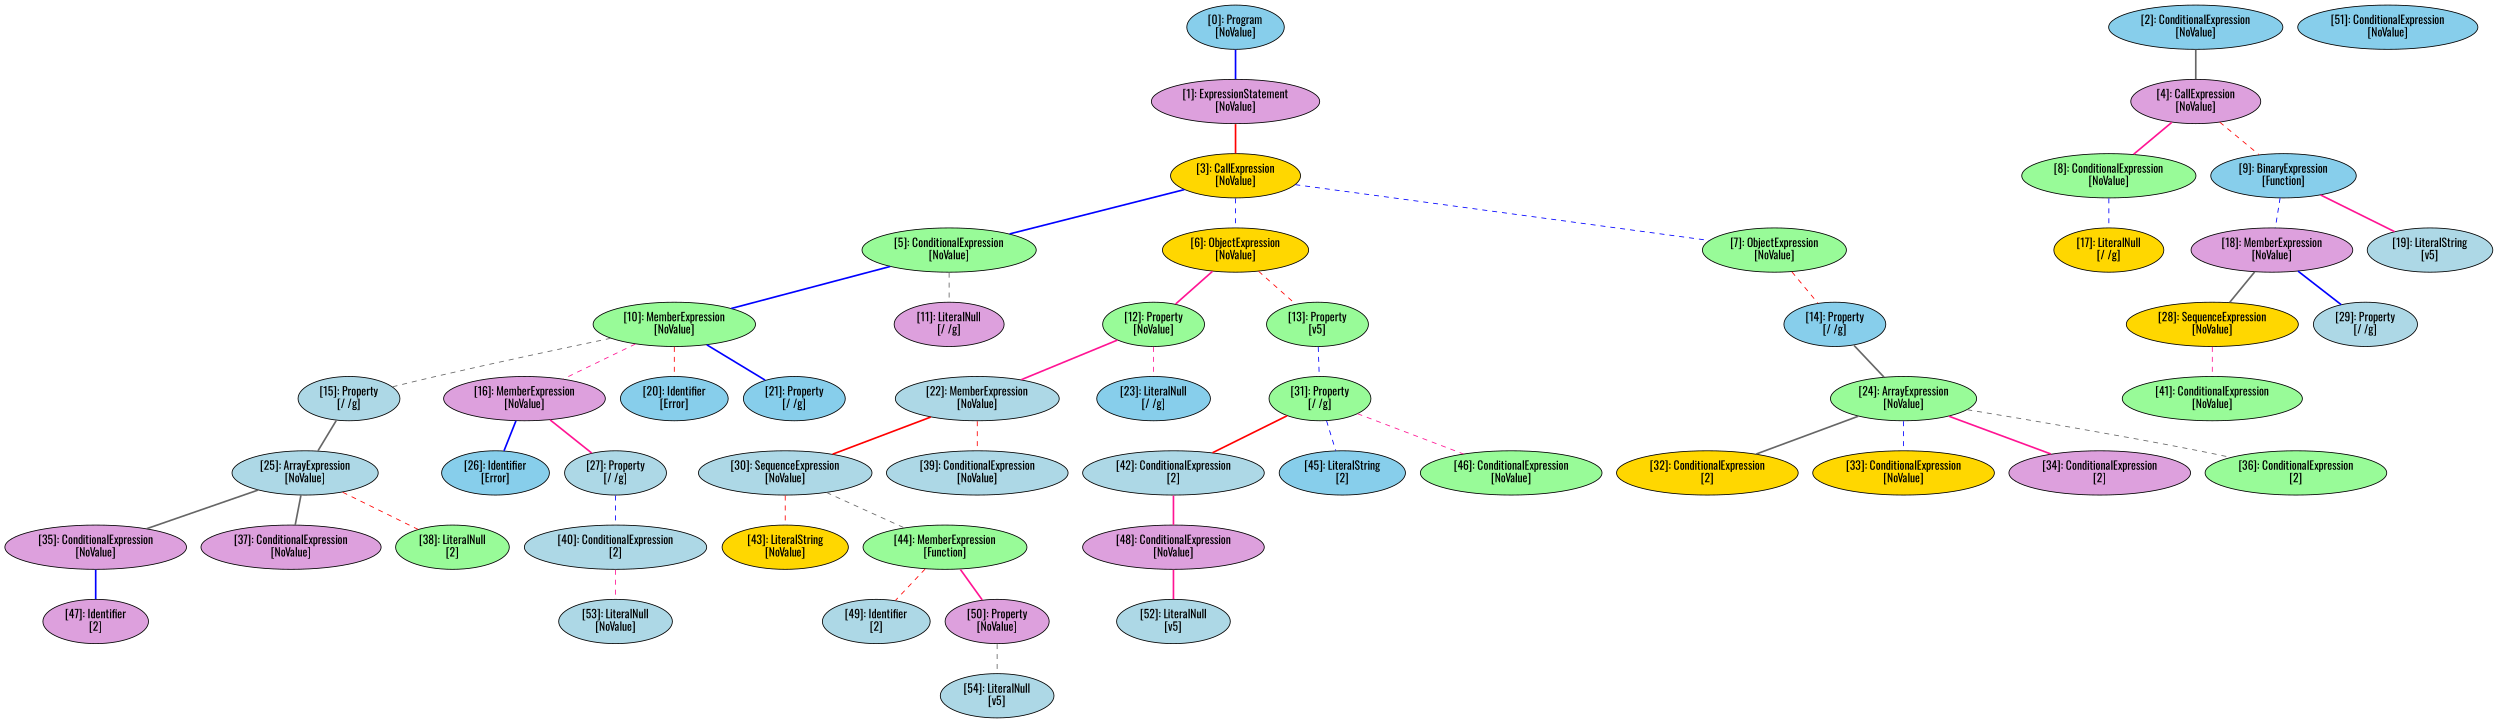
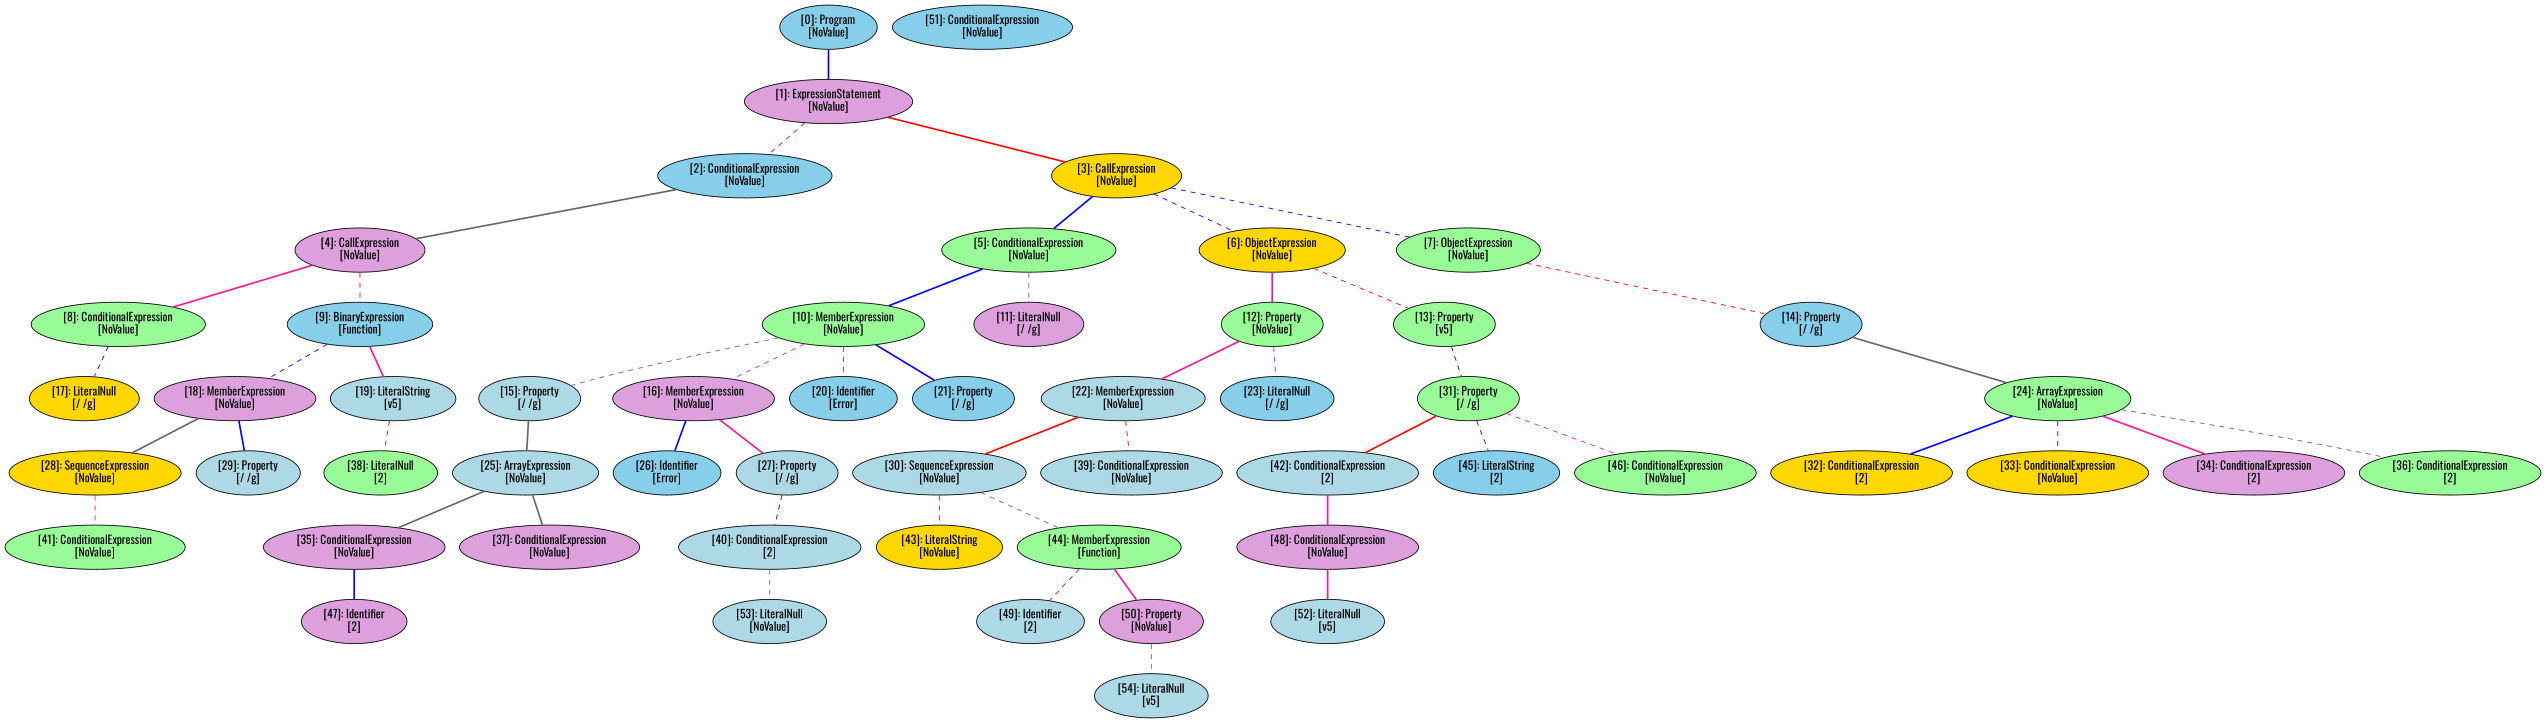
edge "[1]: ExpressionStatement [NoValue]" -- "[2]: ConditionalExpression [NoValue]": added
edge "[24]: ArrayExpression [NoValue]" -- "[32]: ConditionalExpression [2]": color gray40 -> blue
edge "[25]: ArrayExpression [NoValue]" -- "[38]: LiteralNull [2]": now "[19]: LiteralString [v5]" -- "[38]: LiteralNull [2]"
edge "[40]: ConditionalExpression [2]" -- "[53]: LiteralNull [NoValue]": color deeppink -> gray40
